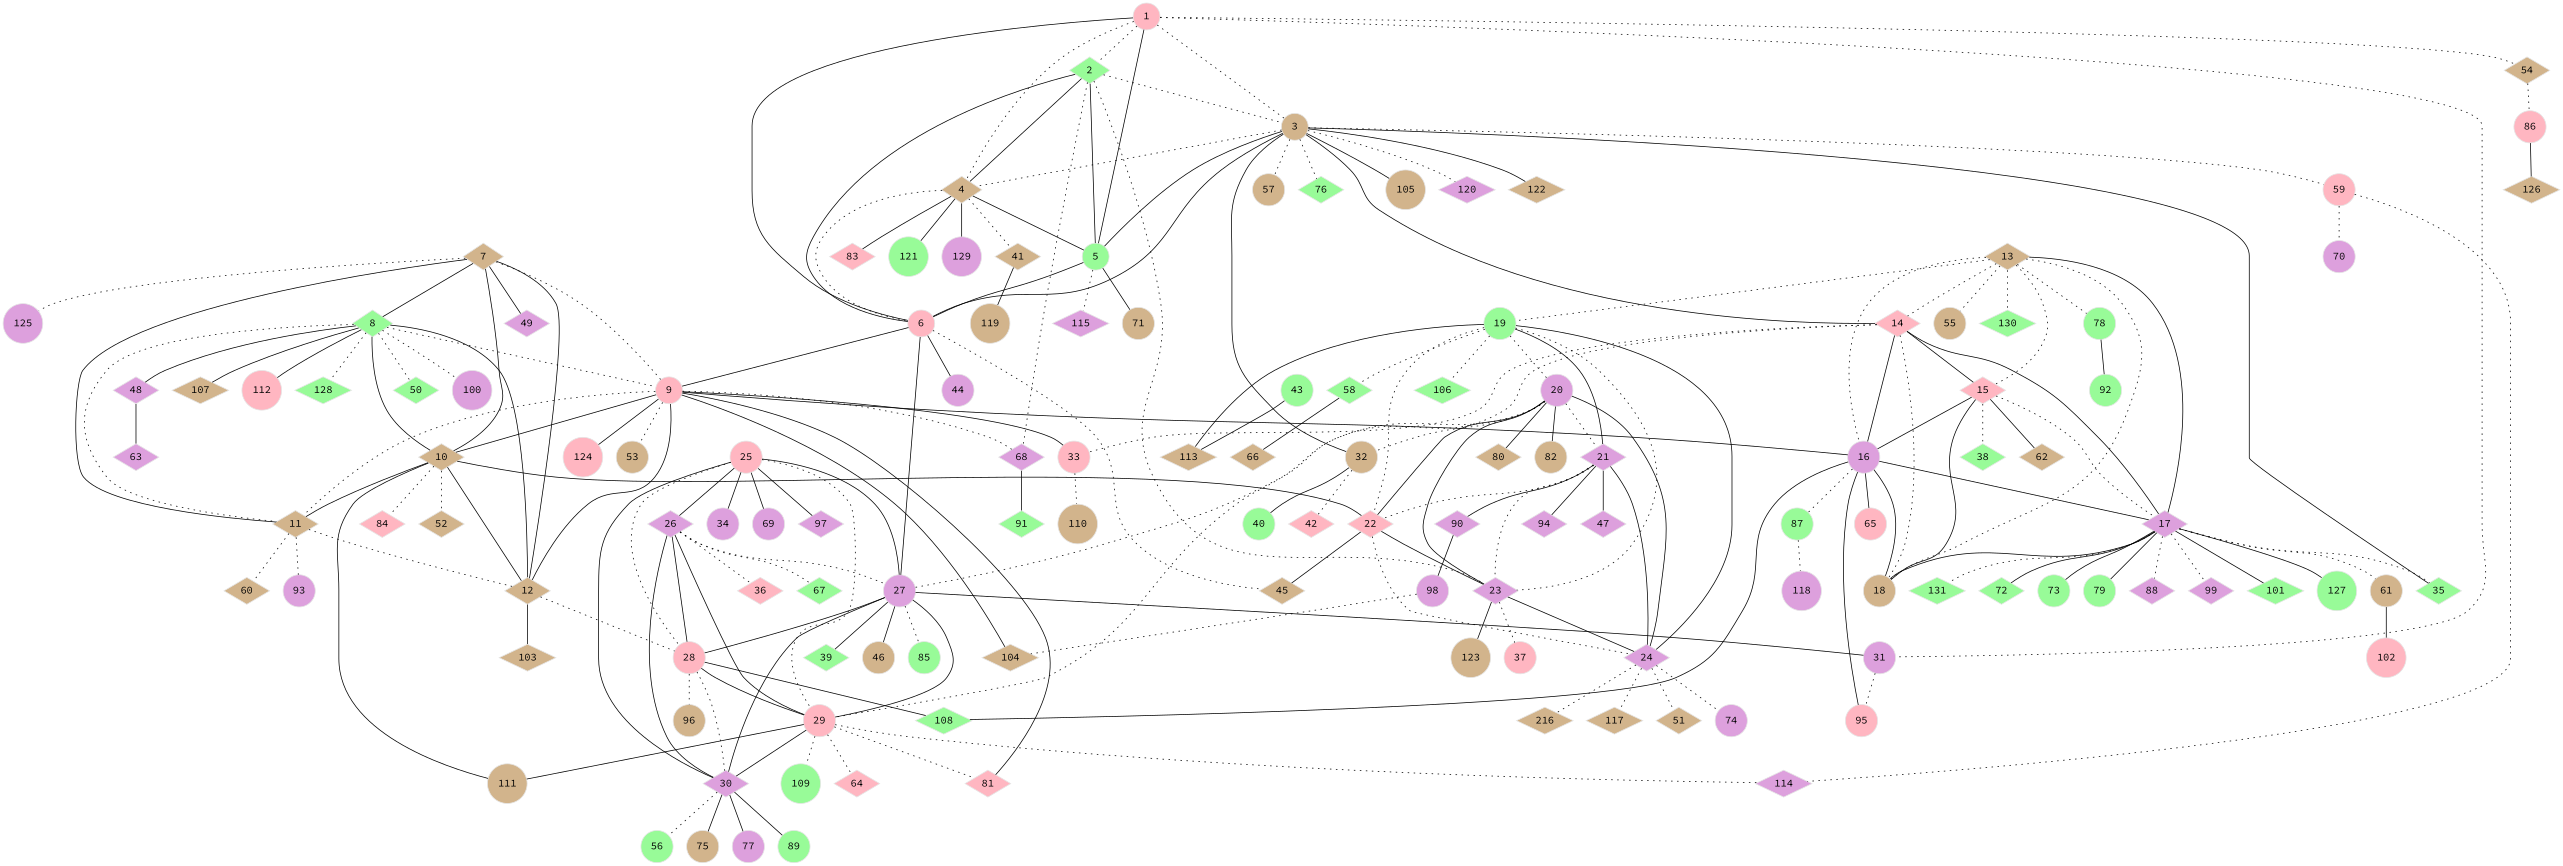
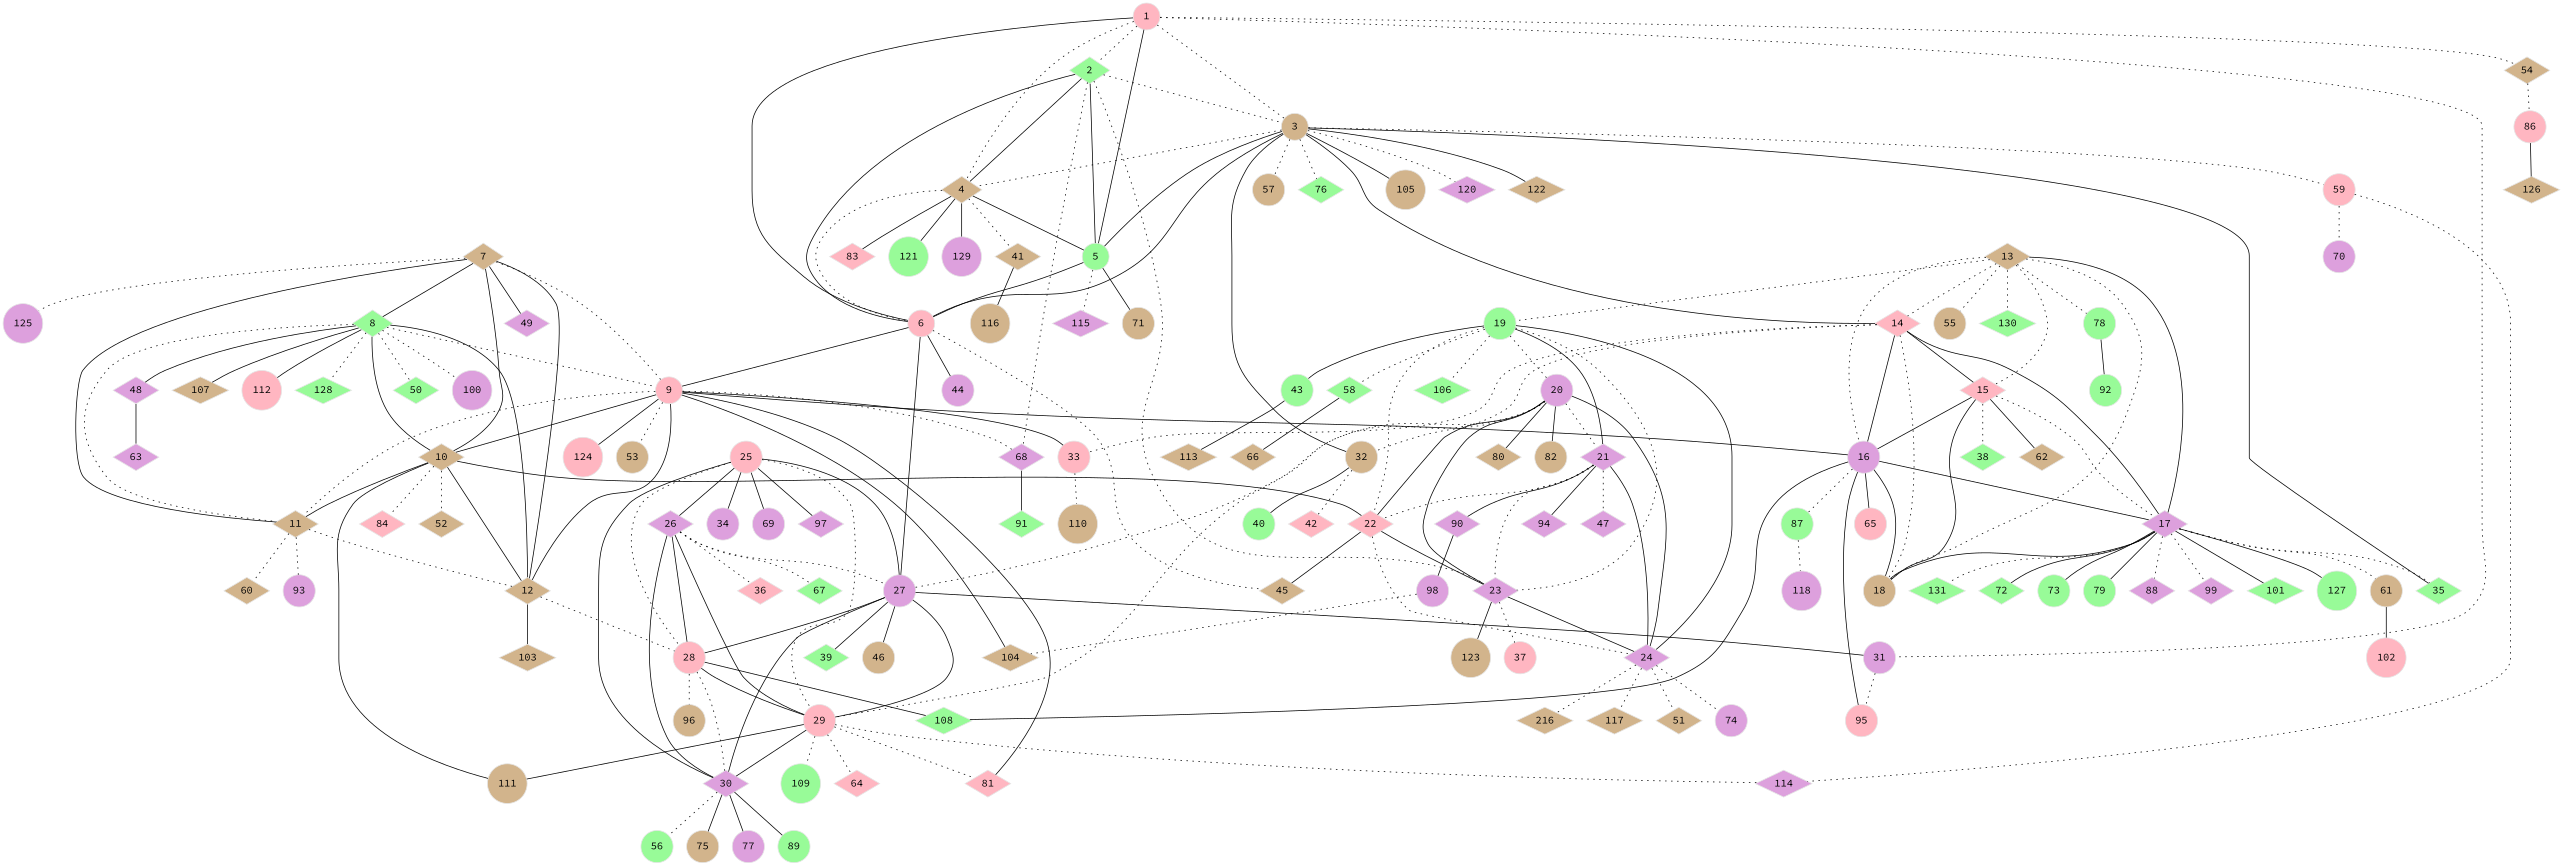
node "119": label "119" -> "116"
edge "19" -- "113": now "19" -- "43"
edge "21" -- "47": style solid -> dotted
node "85": removed
